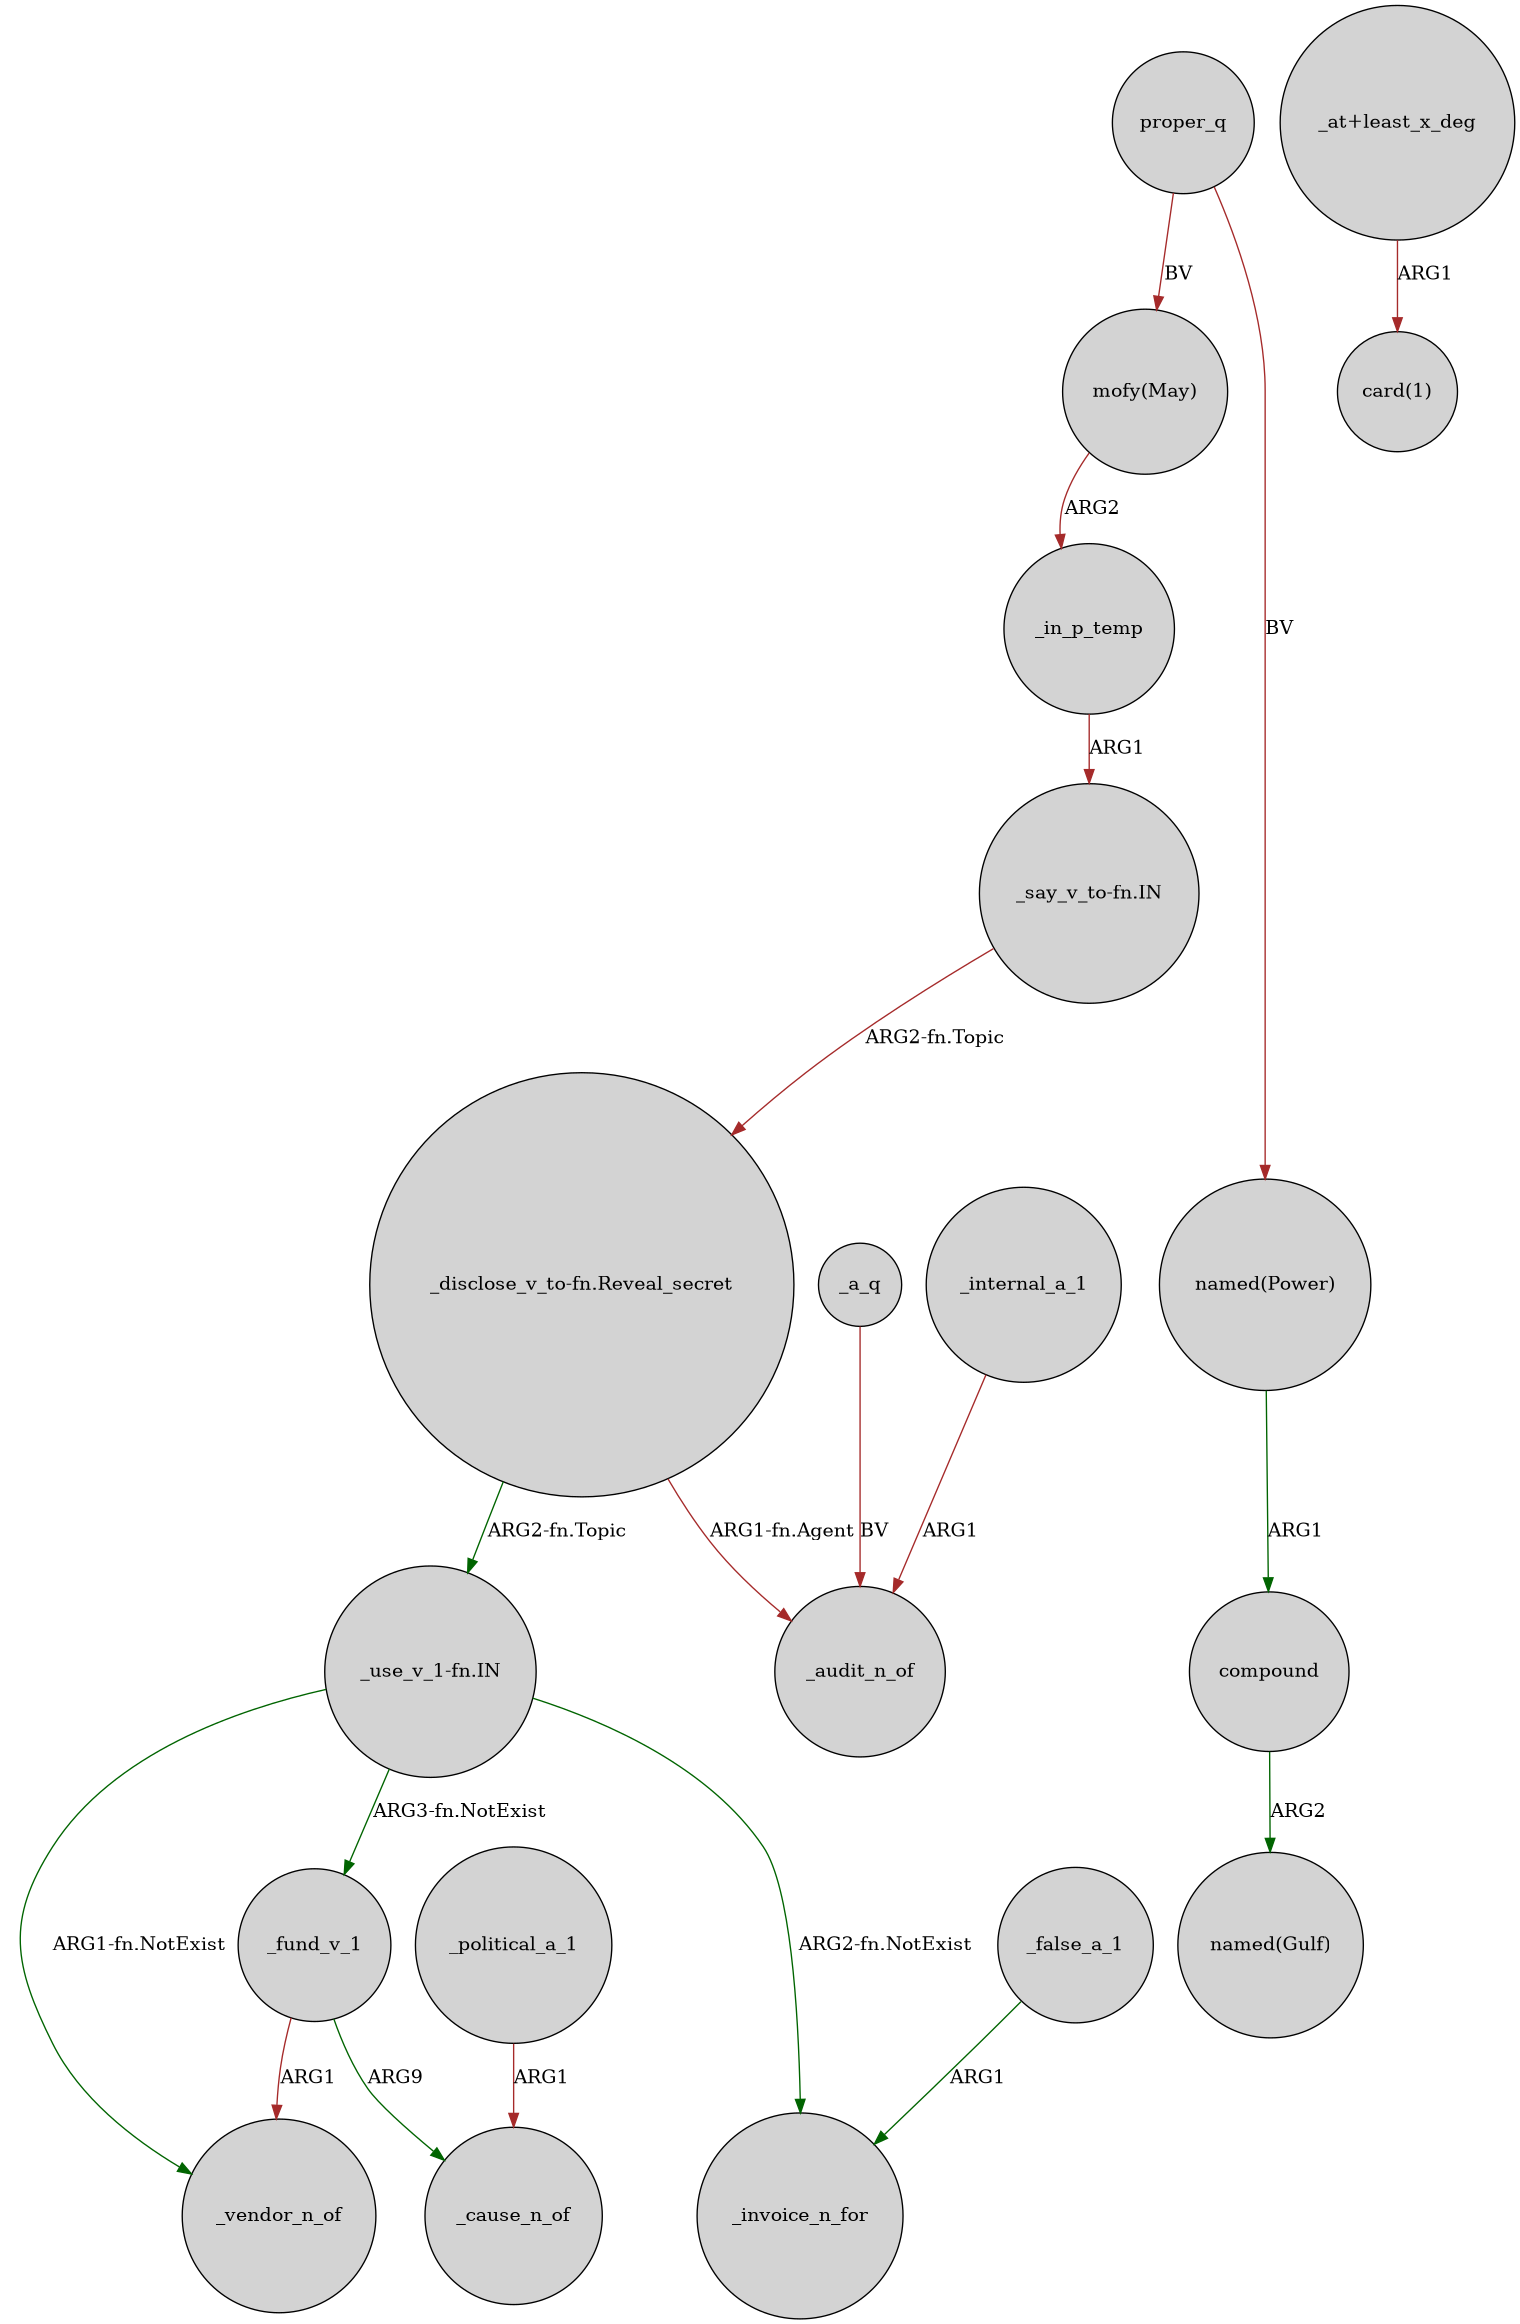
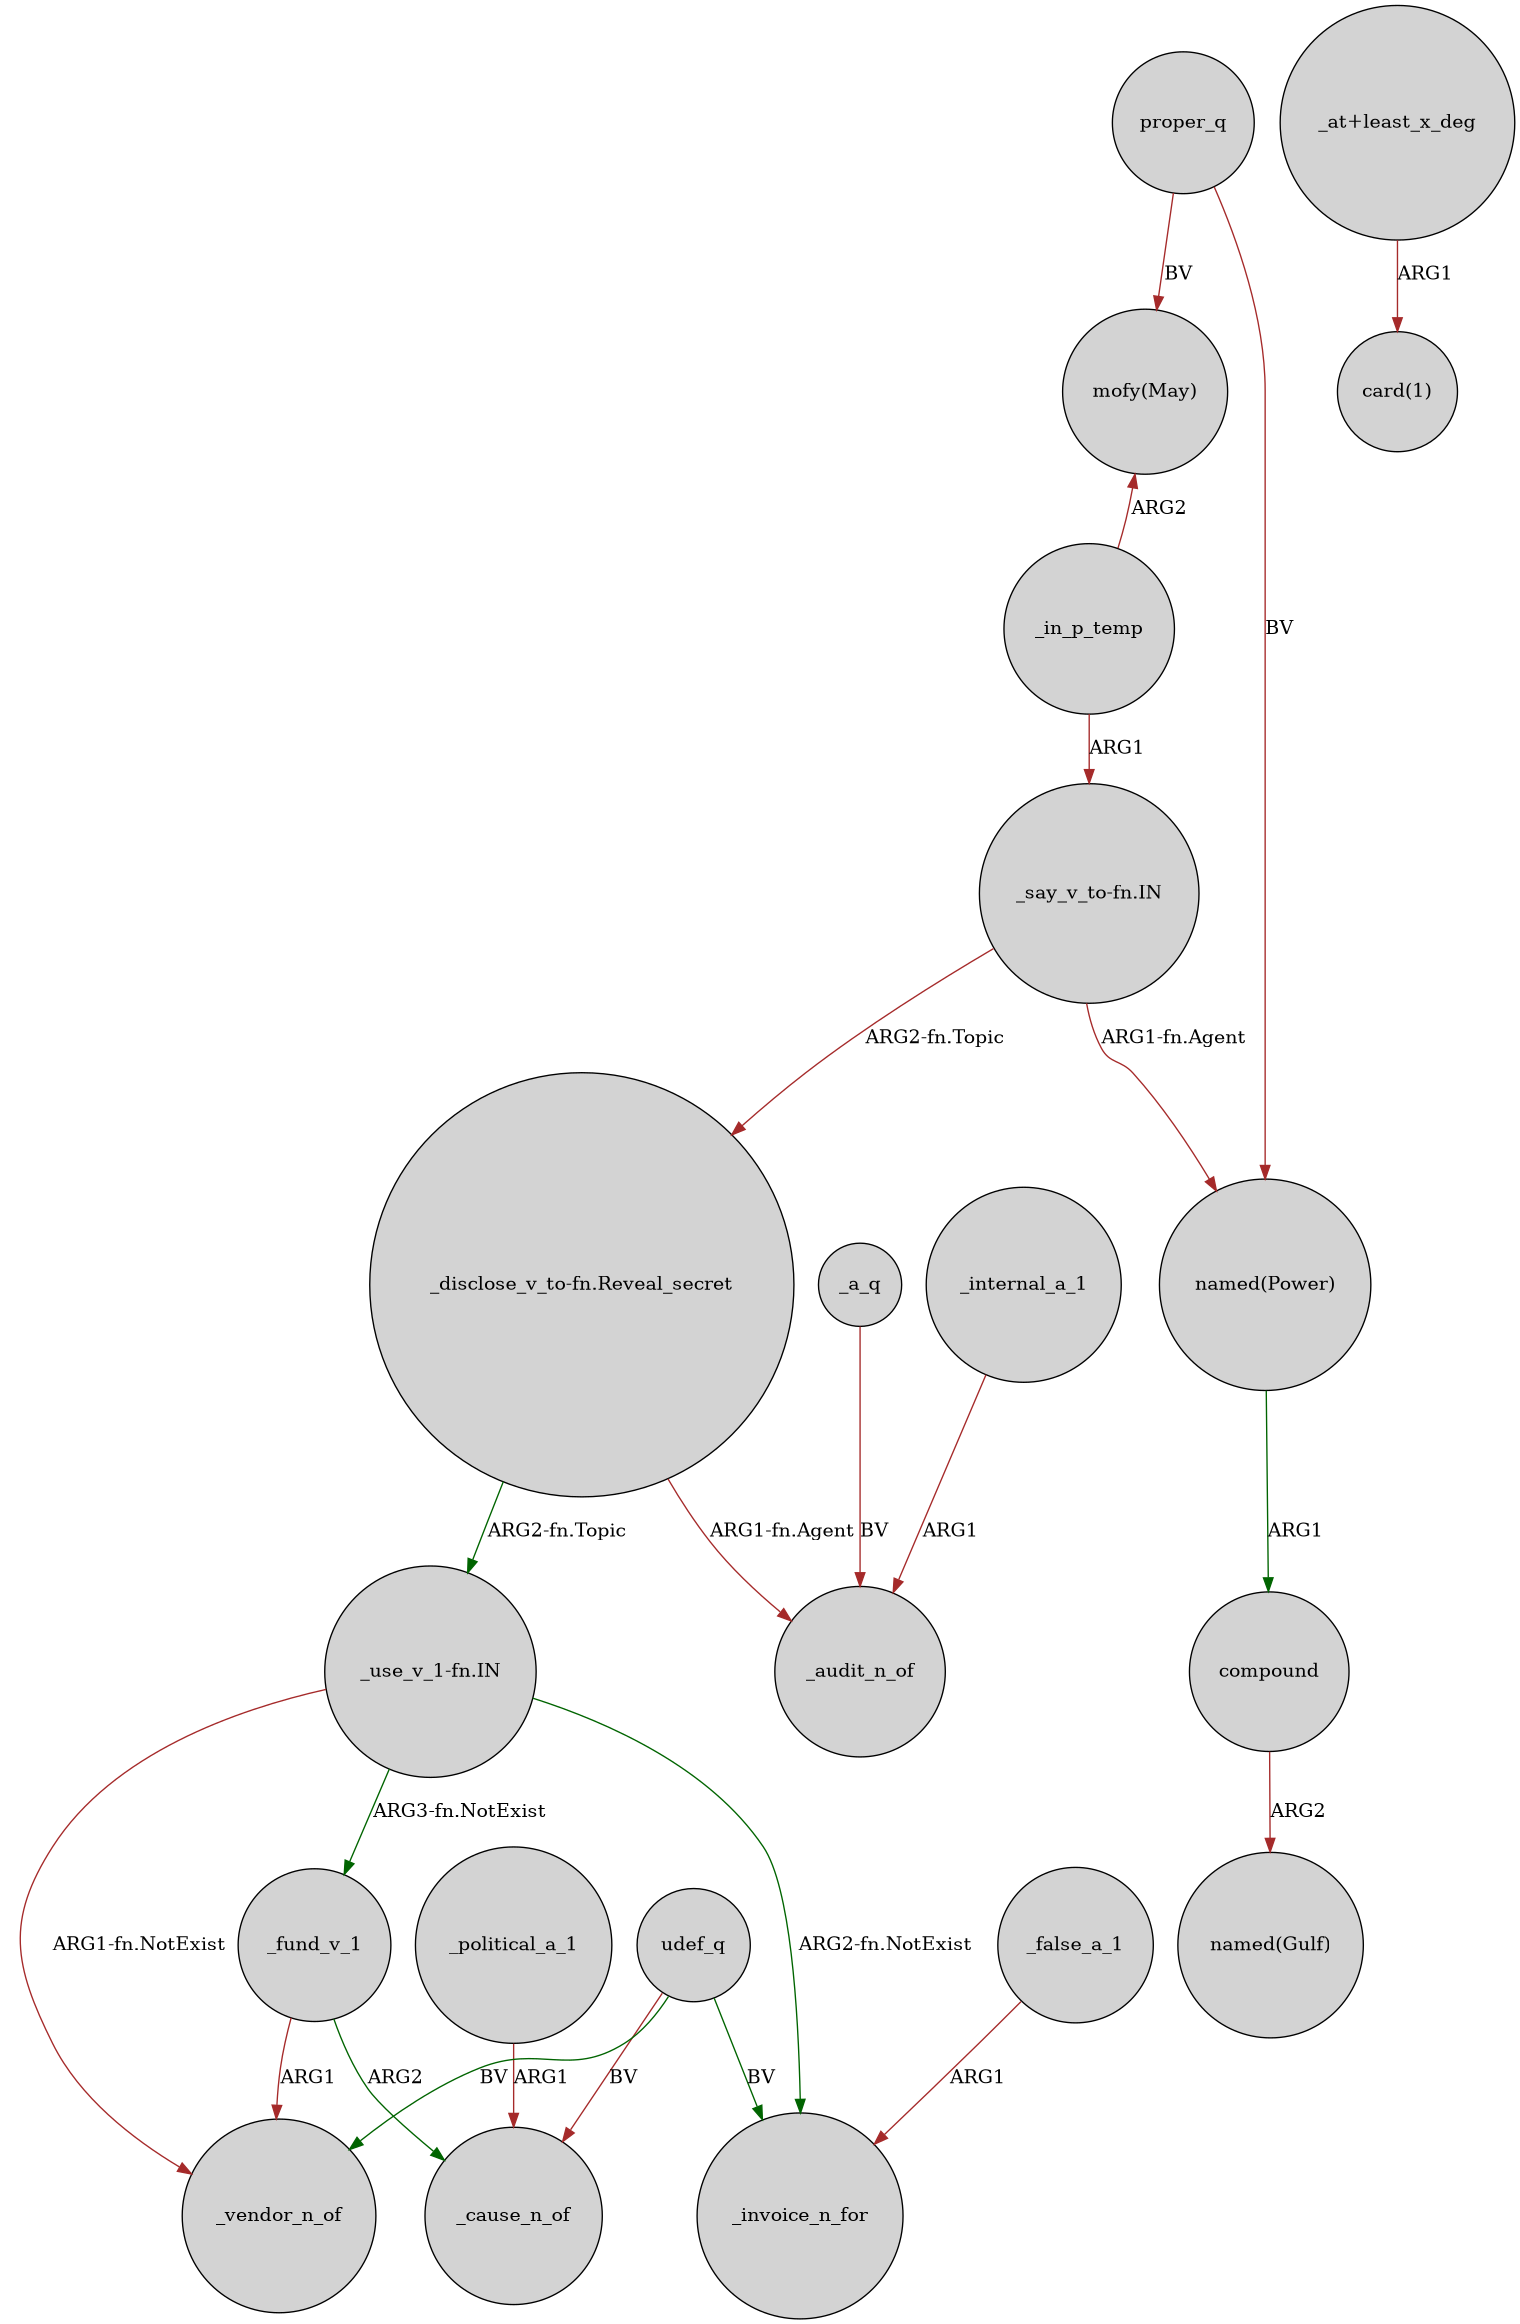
edge "mofy(May)" -> "_in_p_temp": reversed
edge "_say_v_to-fn.IN" -> "named(Power)": added, label "ARG1-fn.Agent"
edge "compound" -> "named(Gulf)": color darkgreen -> brown
edge "_use_v_1-fn.IN" -> "_vendor_n_of": color darkgreen -> brown
node "udef_q": added
edge "_false_a_1" -> "_invoice_n_for": color darkgreen -> brown
edge "_fund_v_1" -> "_cause_n_of": label "ARG9" -> "ARG2"
